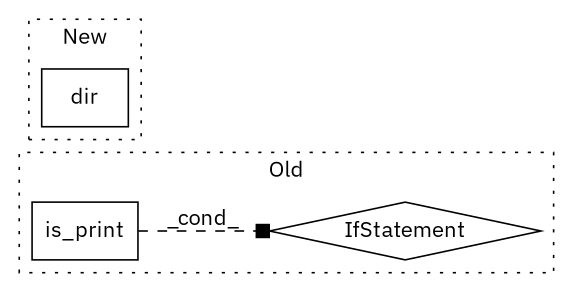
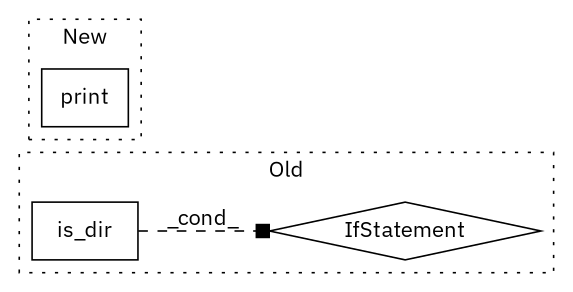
node "dir": label "dir" -> "print"
node "is_print": label "is_print" -> "is_dir"
